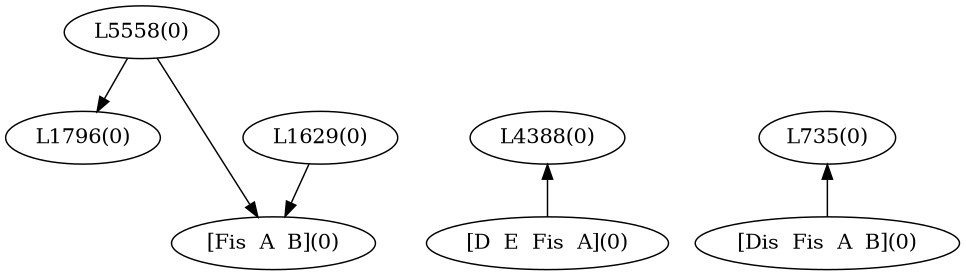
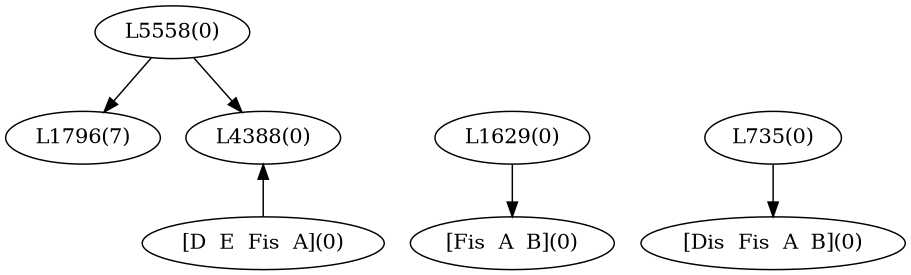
edge "L5558(0)" -> "[Fis  A  B](0)": now "L5558(0)" -> "L4388(0)"
node "L1796(0)": label "L1796(0)" -> "L1796(7)"
edge "[Dis  Fis  A  B](0)" -> "L735(0)": reversed
